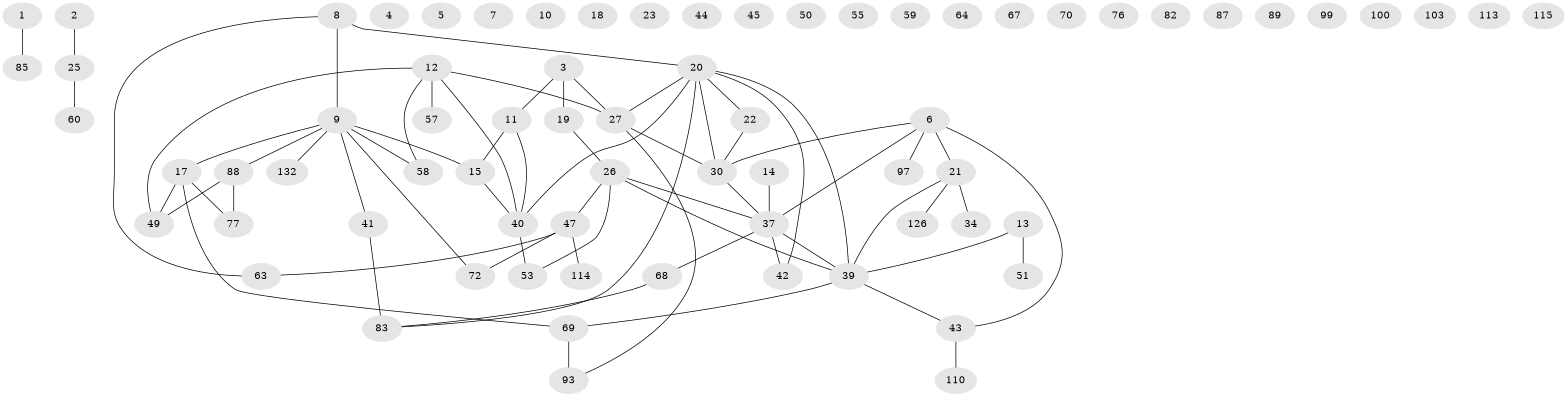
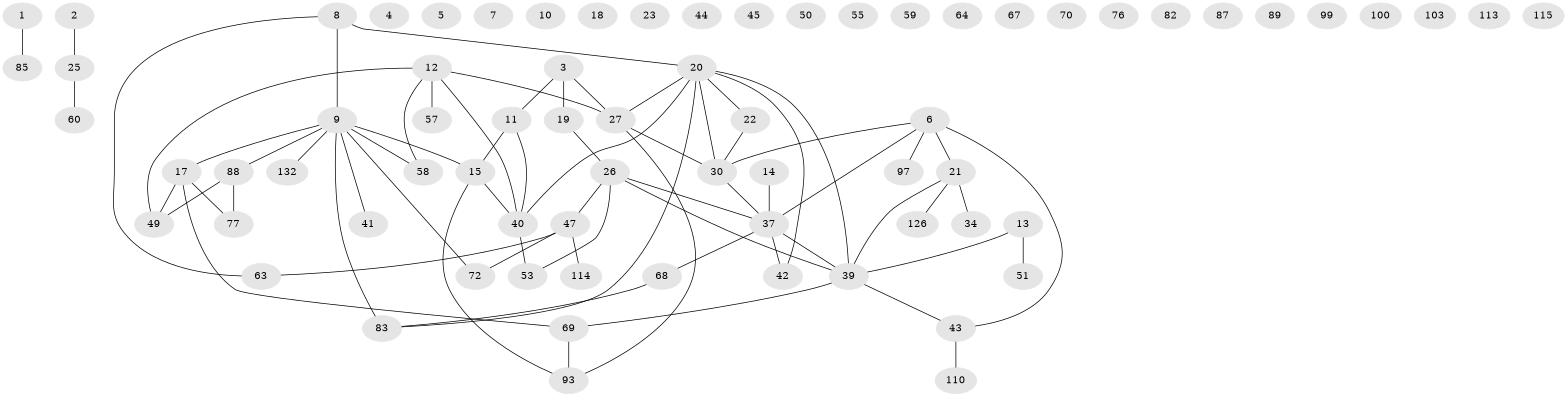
edge "41" -- "83": now "9" -- "83"
edge "15" -- "93": added
